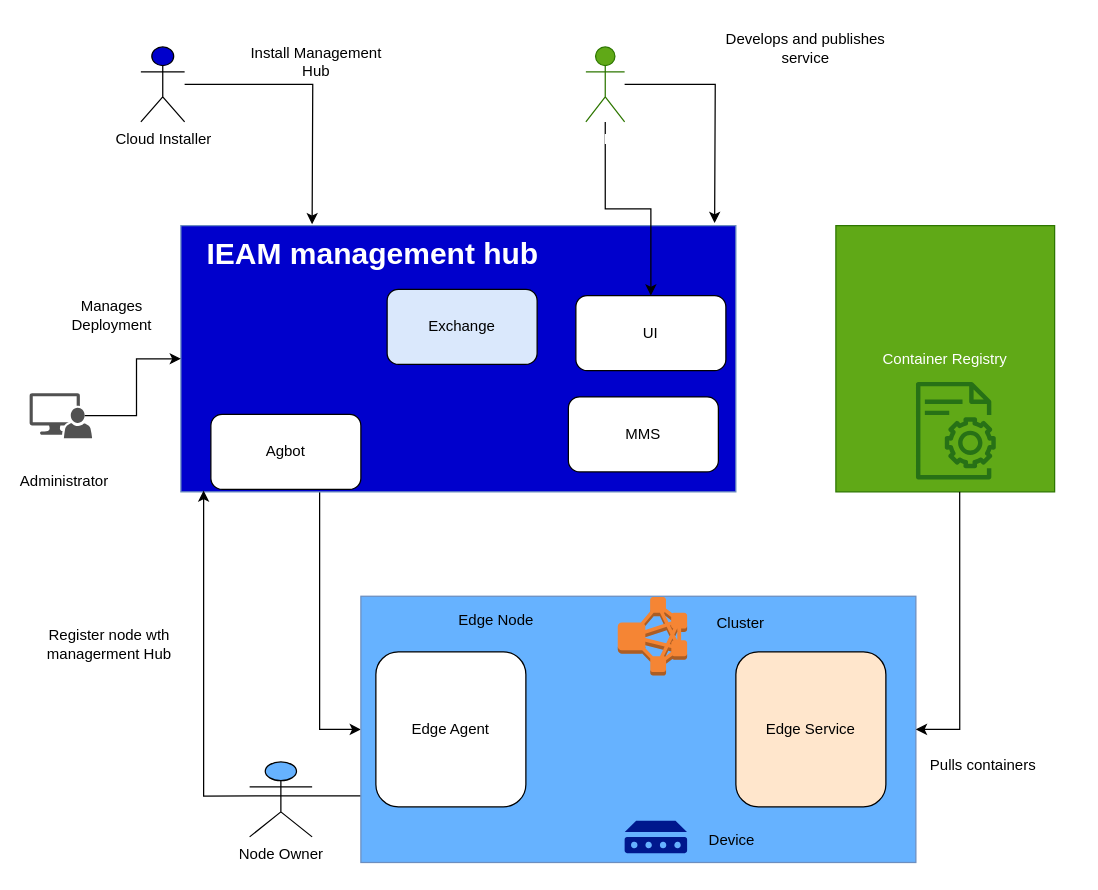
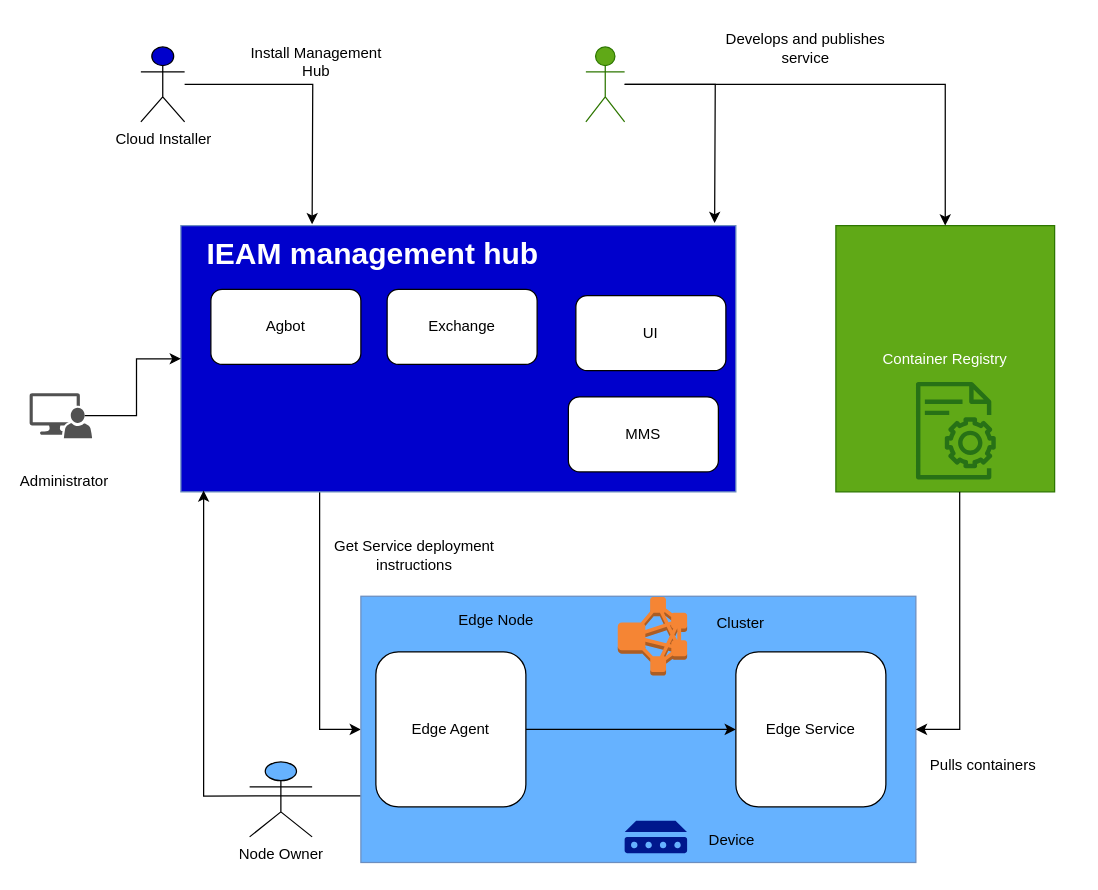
edge "Software Developer" -> "UI": now "Software Developer" -> "Container Registry"
node "Manages Deployment": removed
node "Exchange": fillcolor #dae8fc -> #ffffff
node "Agbot": moved (286, 452) -> (286, 327)
node "Get Service deployment instructions": added
node "Register node wth managerment Hub": removed
edge "Edge Agent" -> "Edge Service": added
node "Edge Service": fillcolor #ffe6cc -> #ffffff
